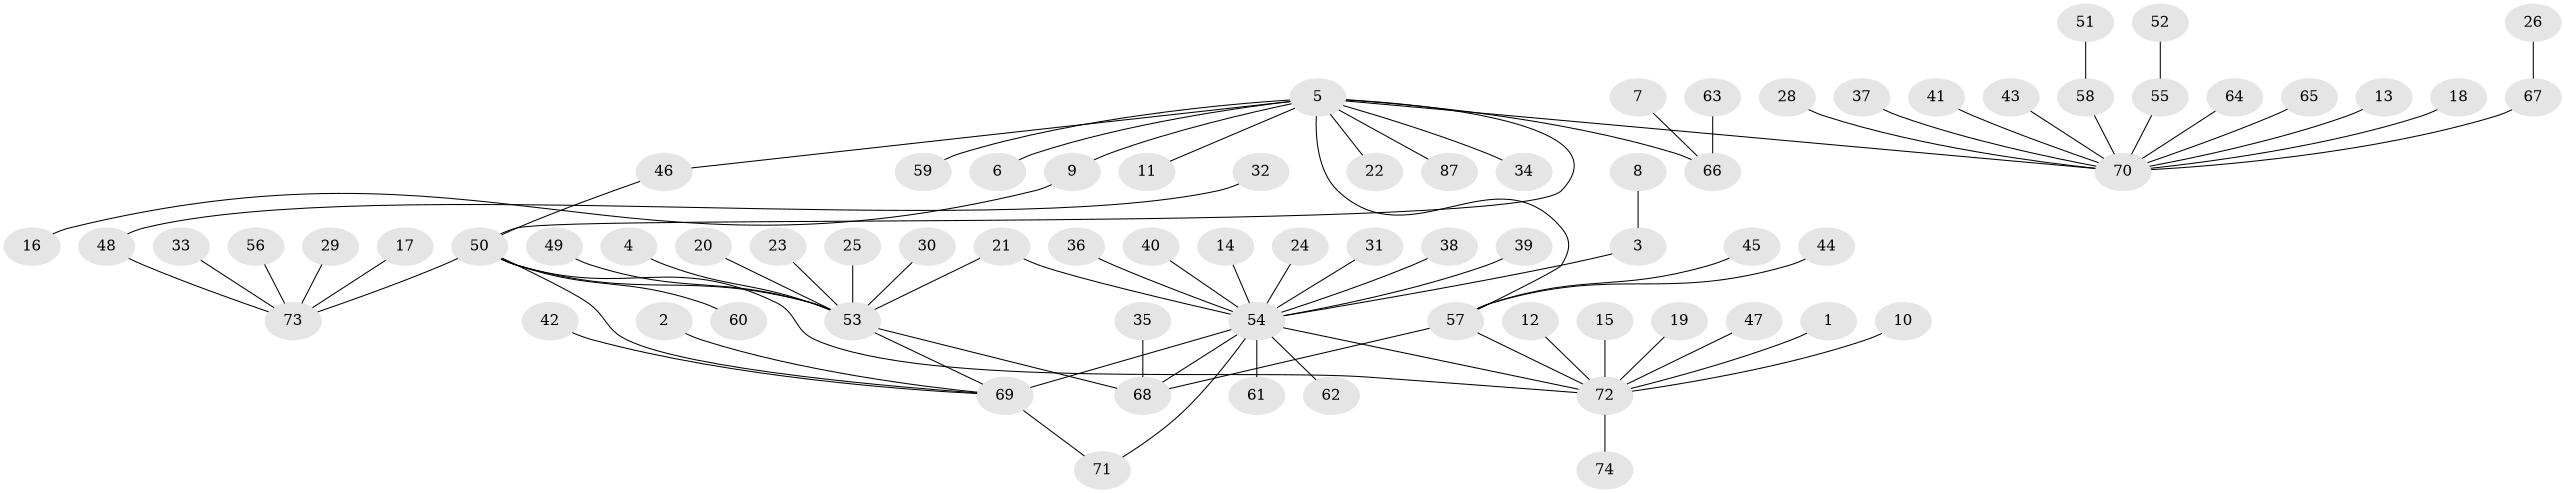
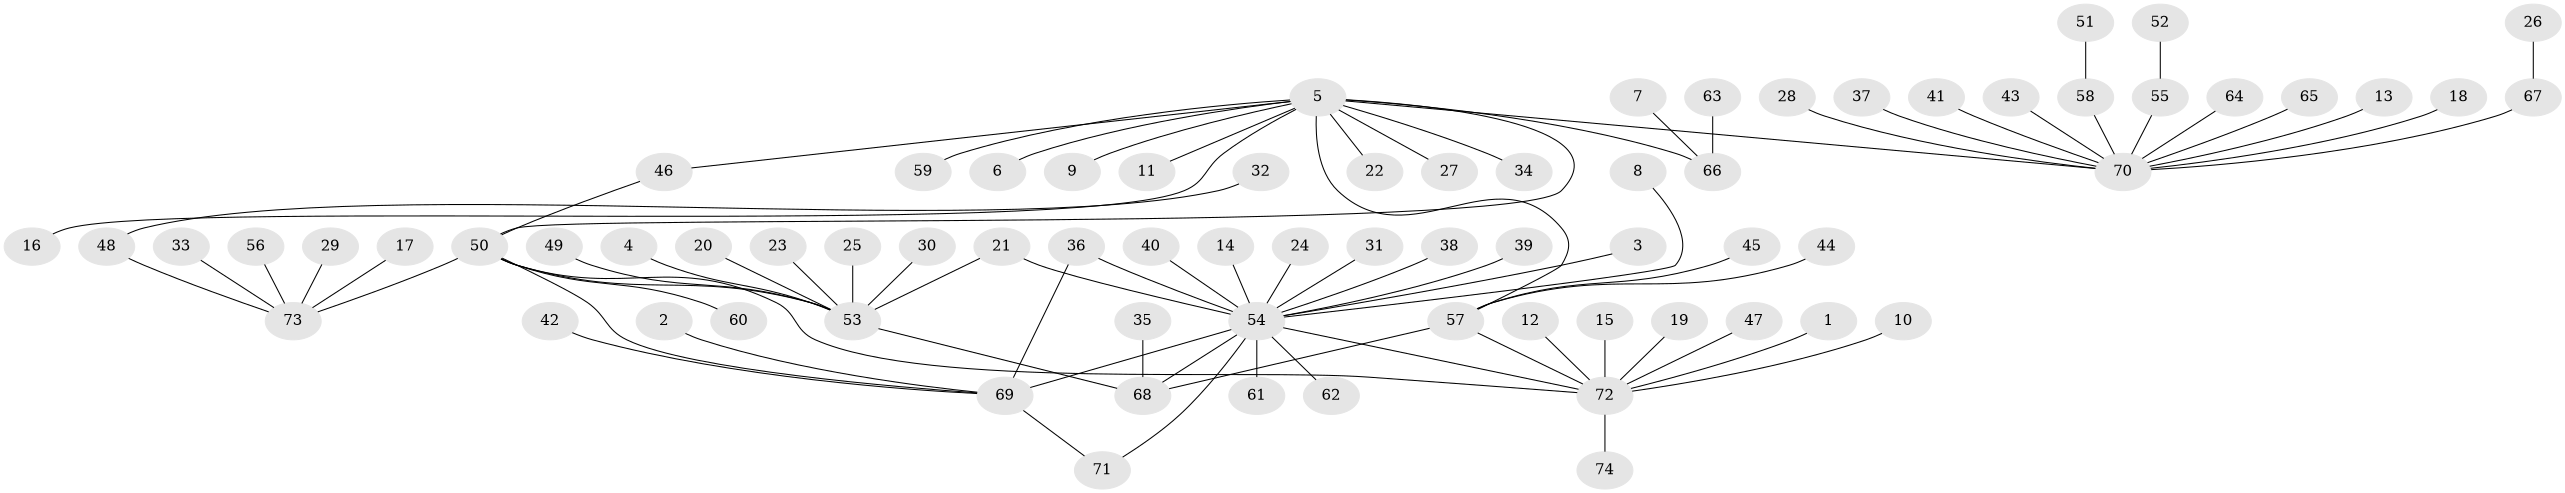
node "87": label "87" -> "27"
edge "8" -- "3": now "8" -- "54"
edge "9" -- "16": now "5" -- "16"
edge "53" -- "69": now "36" -- "69"
